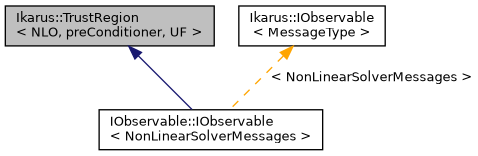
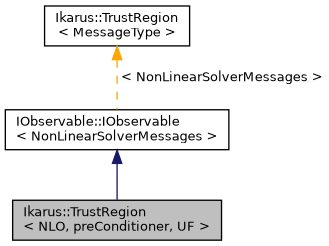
node "Ikarus::IObservable < MessageType >": label "Ikarus::IObservable < MessageType >" -> "Ikarus::TrustRegion < MessageType >"
edge "IObservable::IObservable < NonLinearSolverMessages >" -> "Ikarus::TrustRegion < NLO, preConditioner, UF >": reversed
